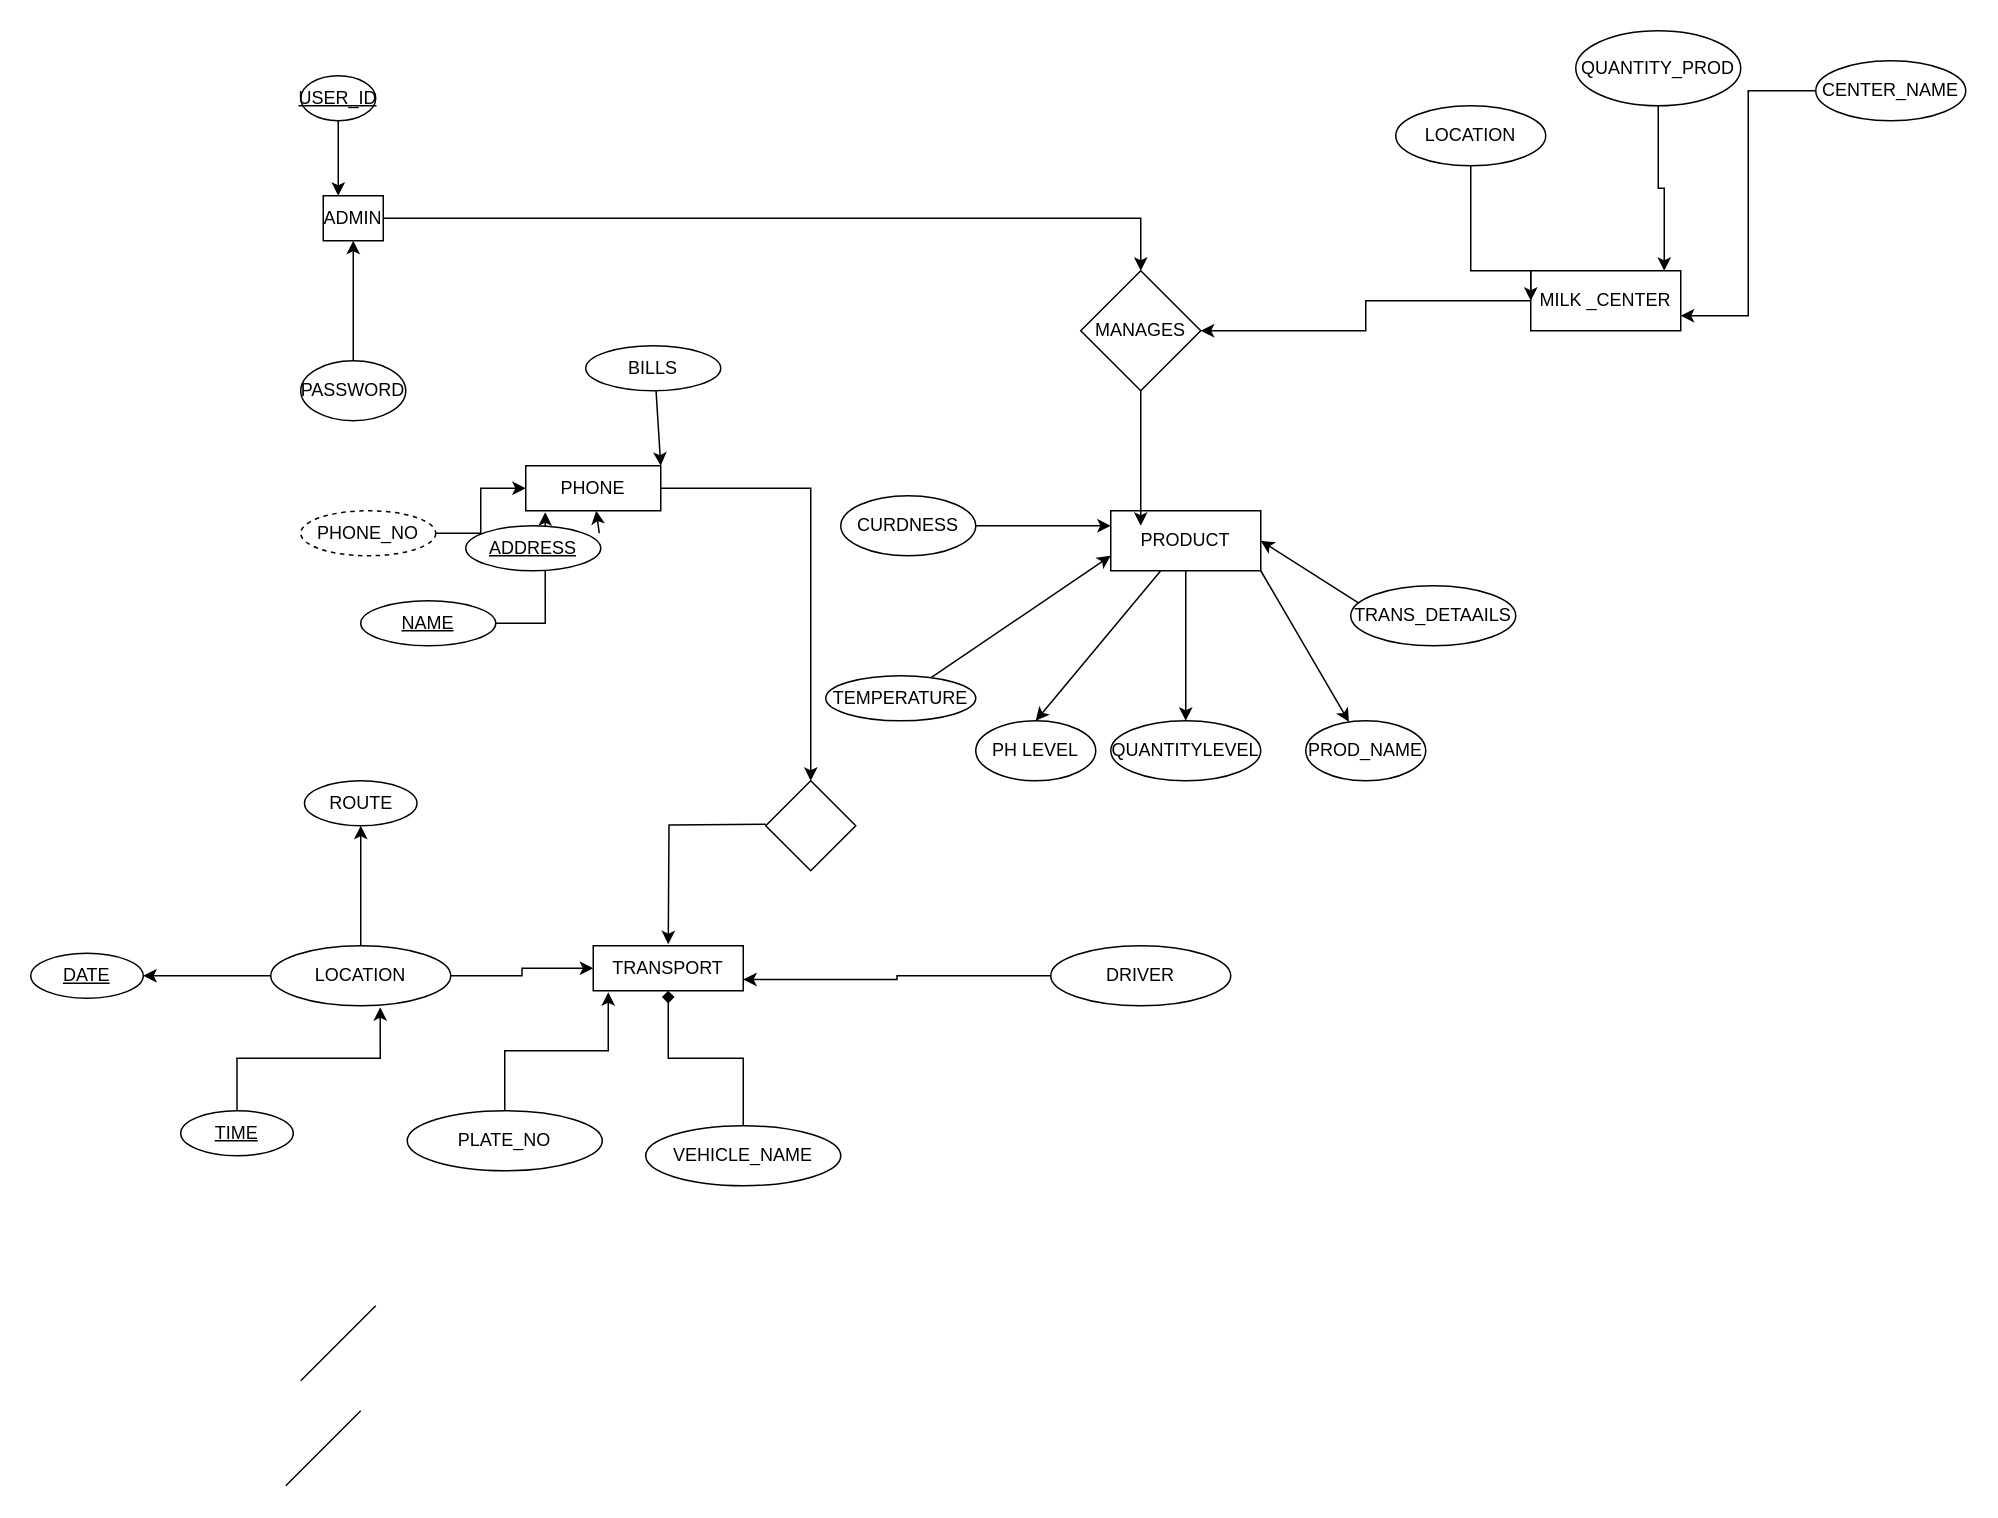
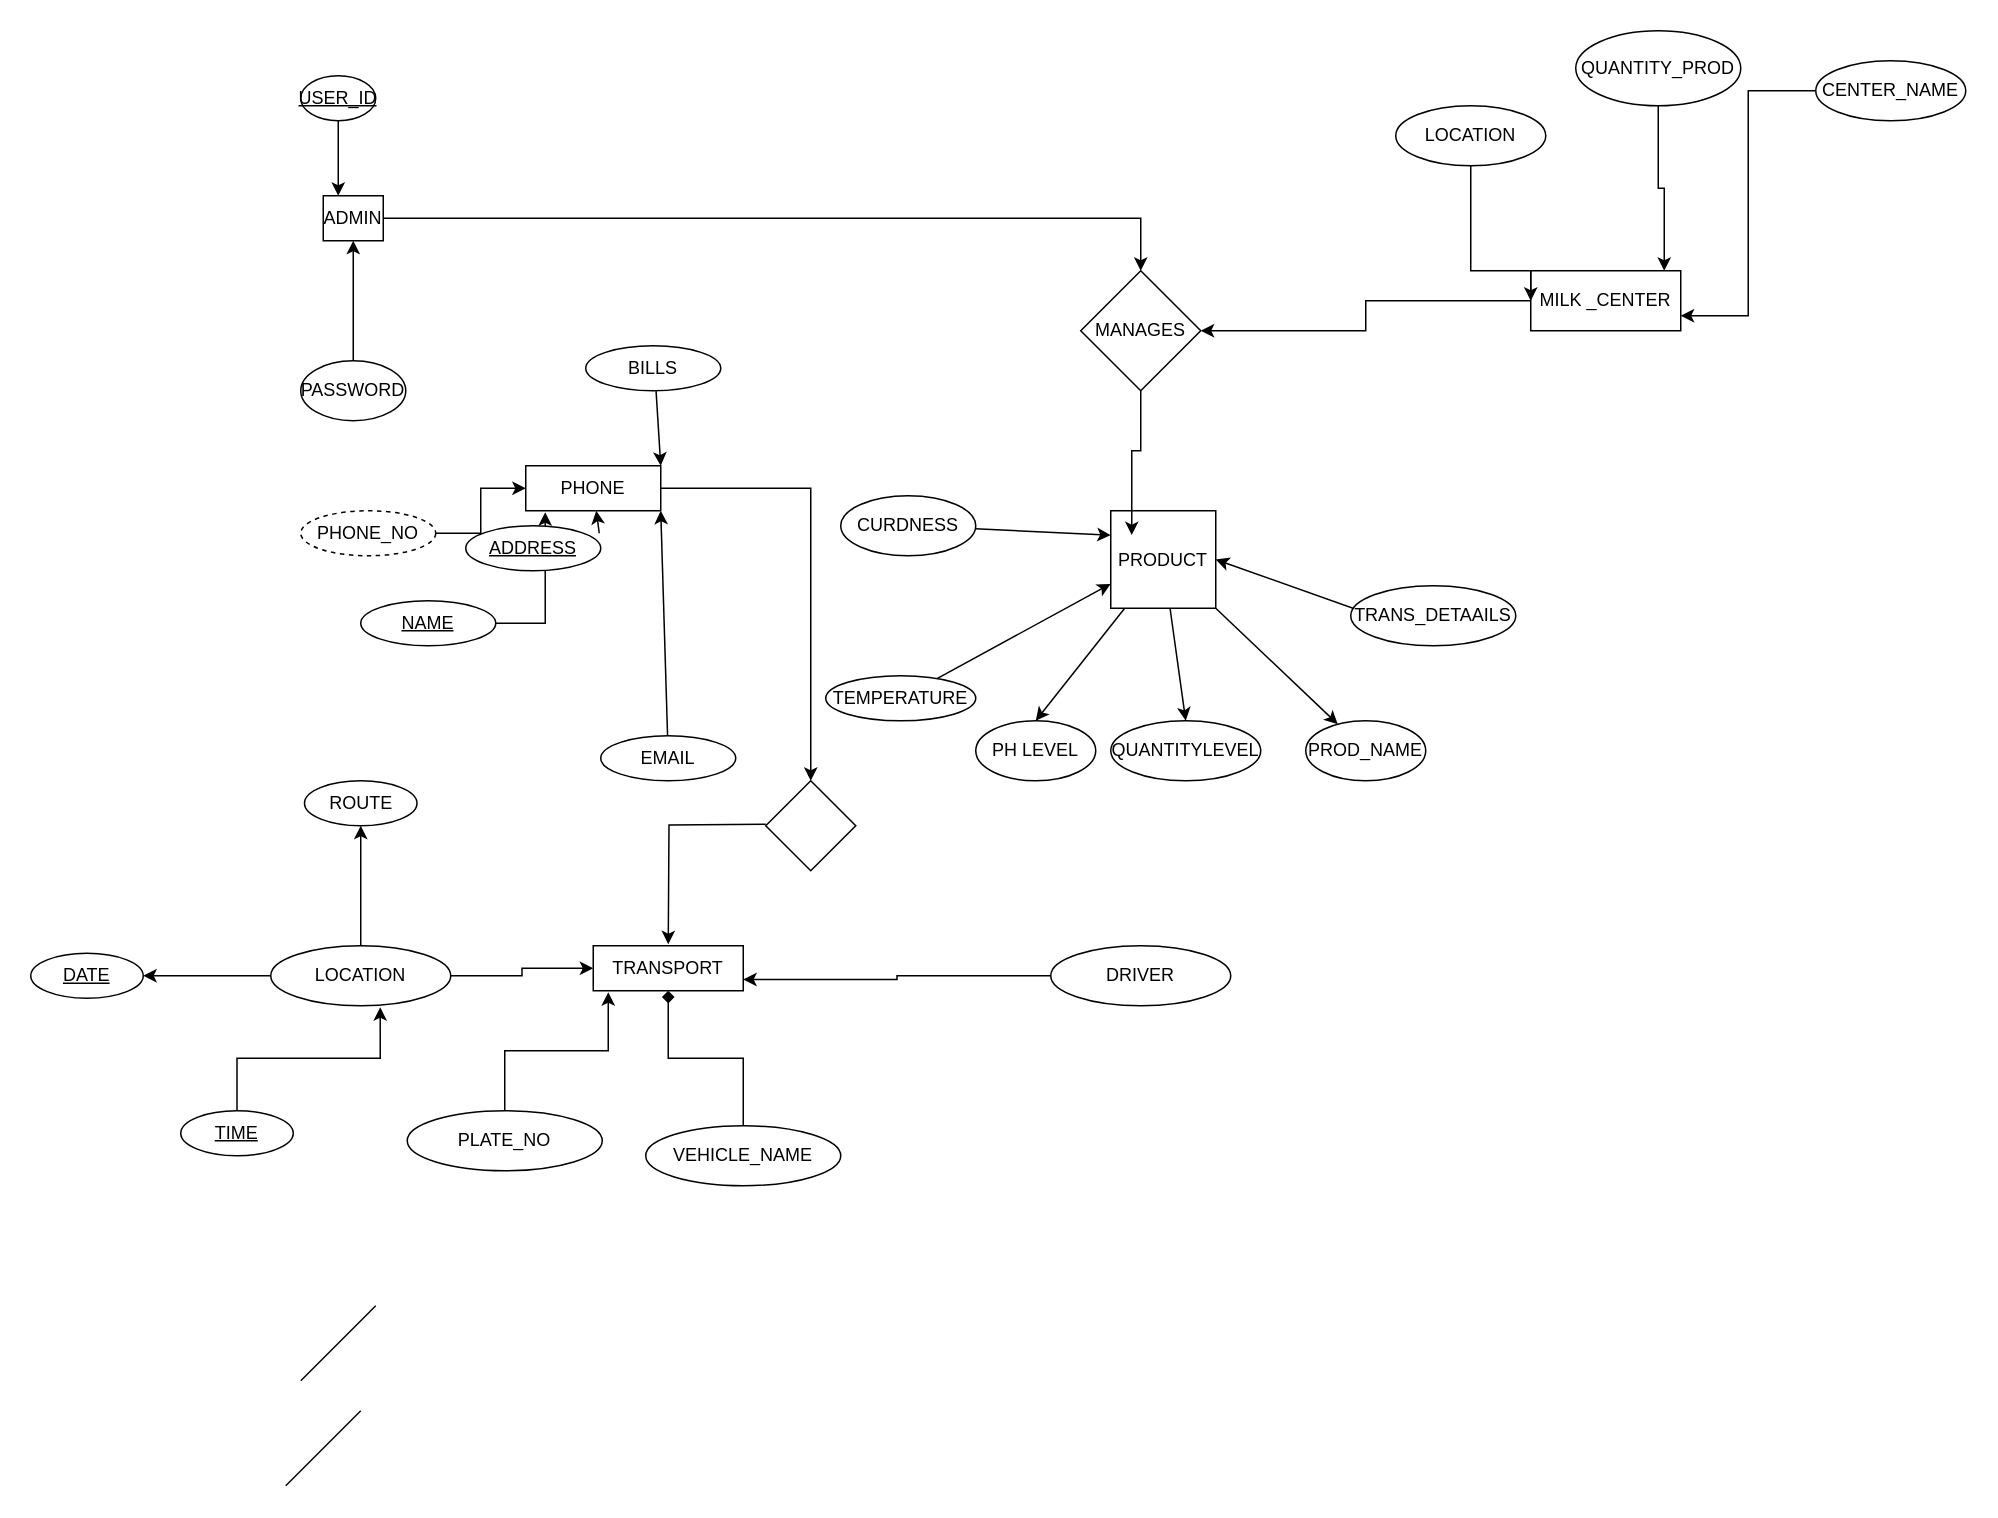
node "PRODUCT": size 150x60 -> 105x98
edge "EMAIL" -> "PHONE": added
node "EMAIL": added
